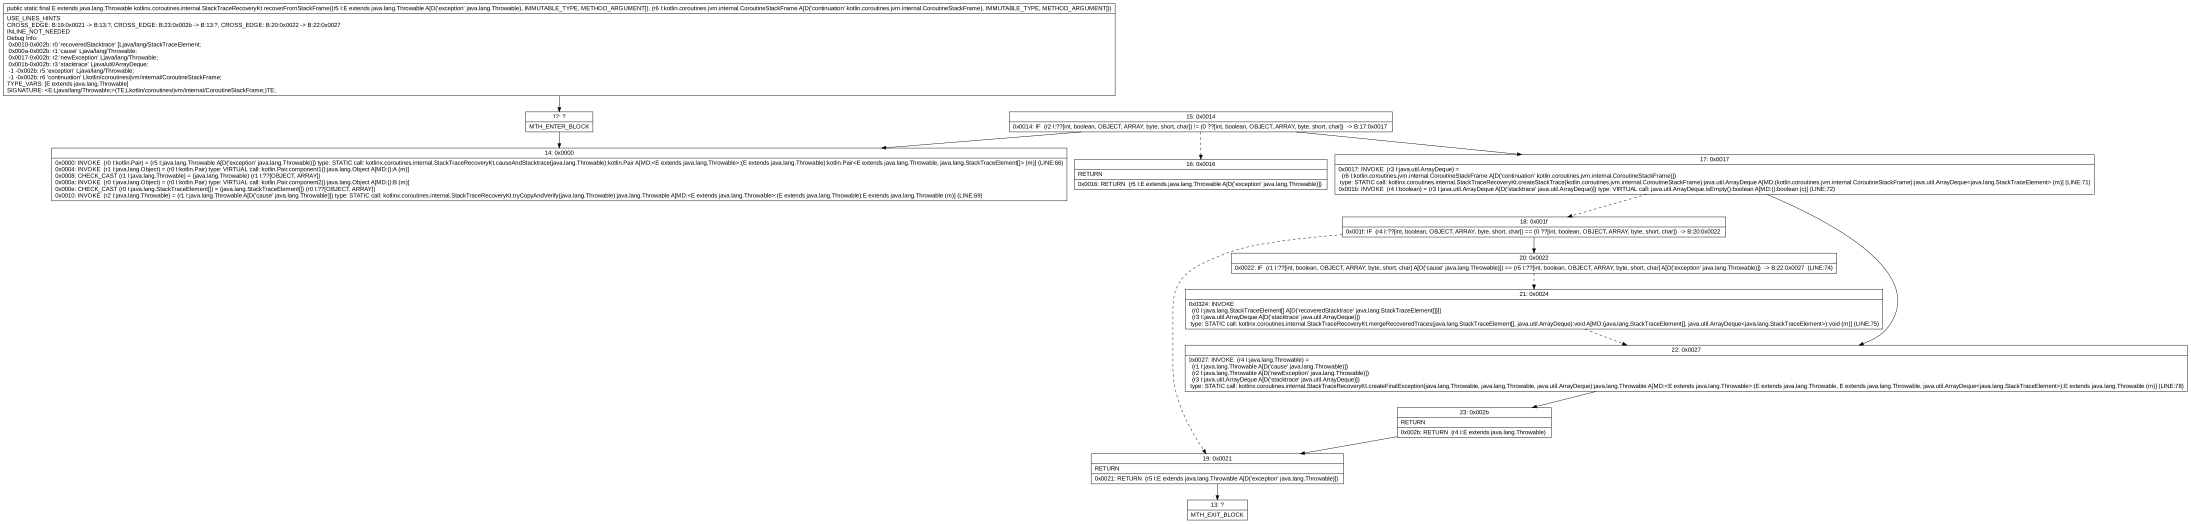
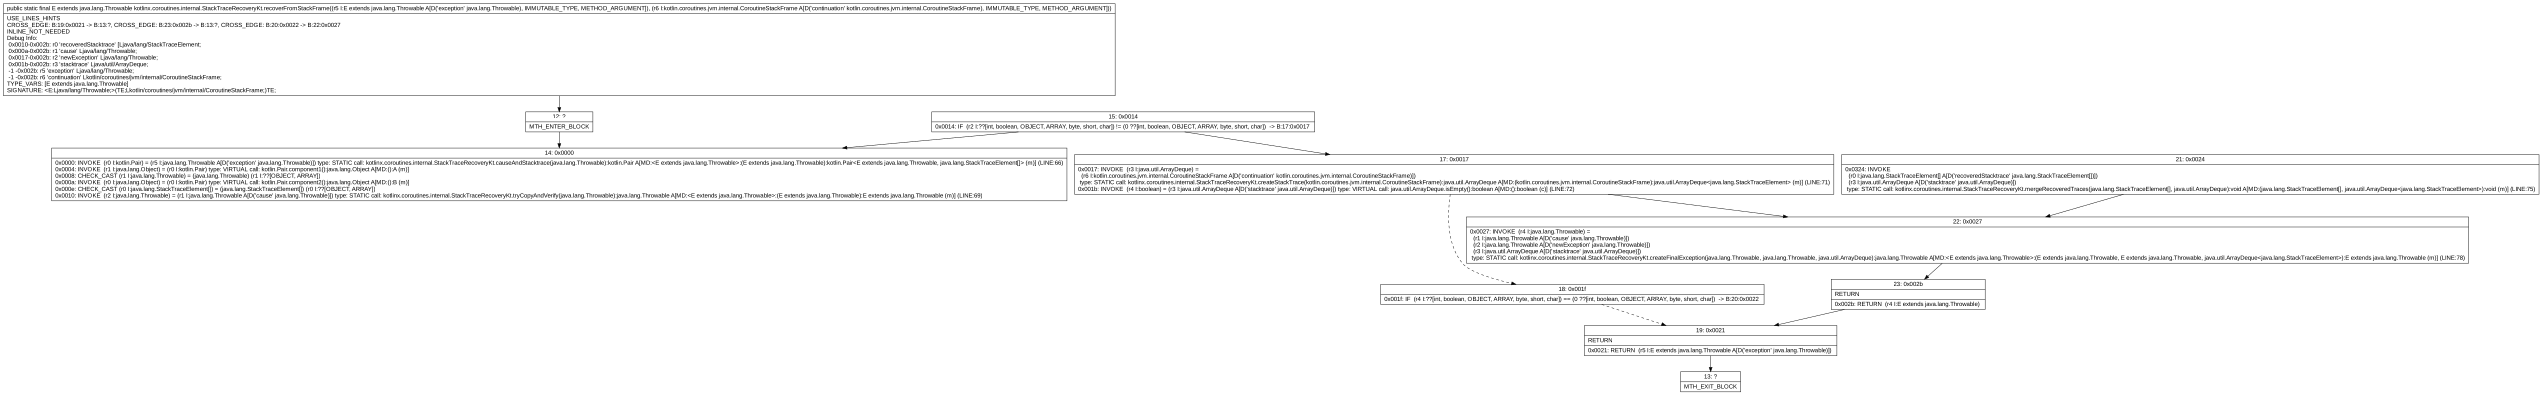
node "16: 0x0016": removed
node "20: 0x0022": removed
edge "21: 0x0024" -> "22: 0x0027": style dashed -> solid
